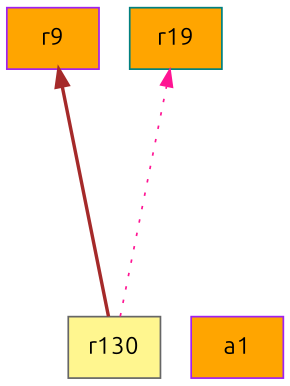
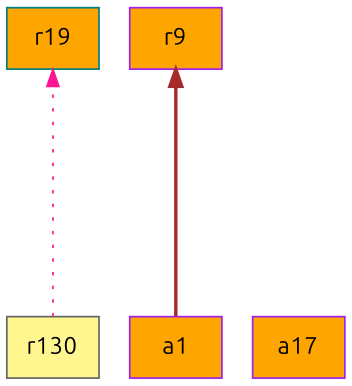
edge "r130" -> "r9": now "a1" -> "r9"
node "a17": added
